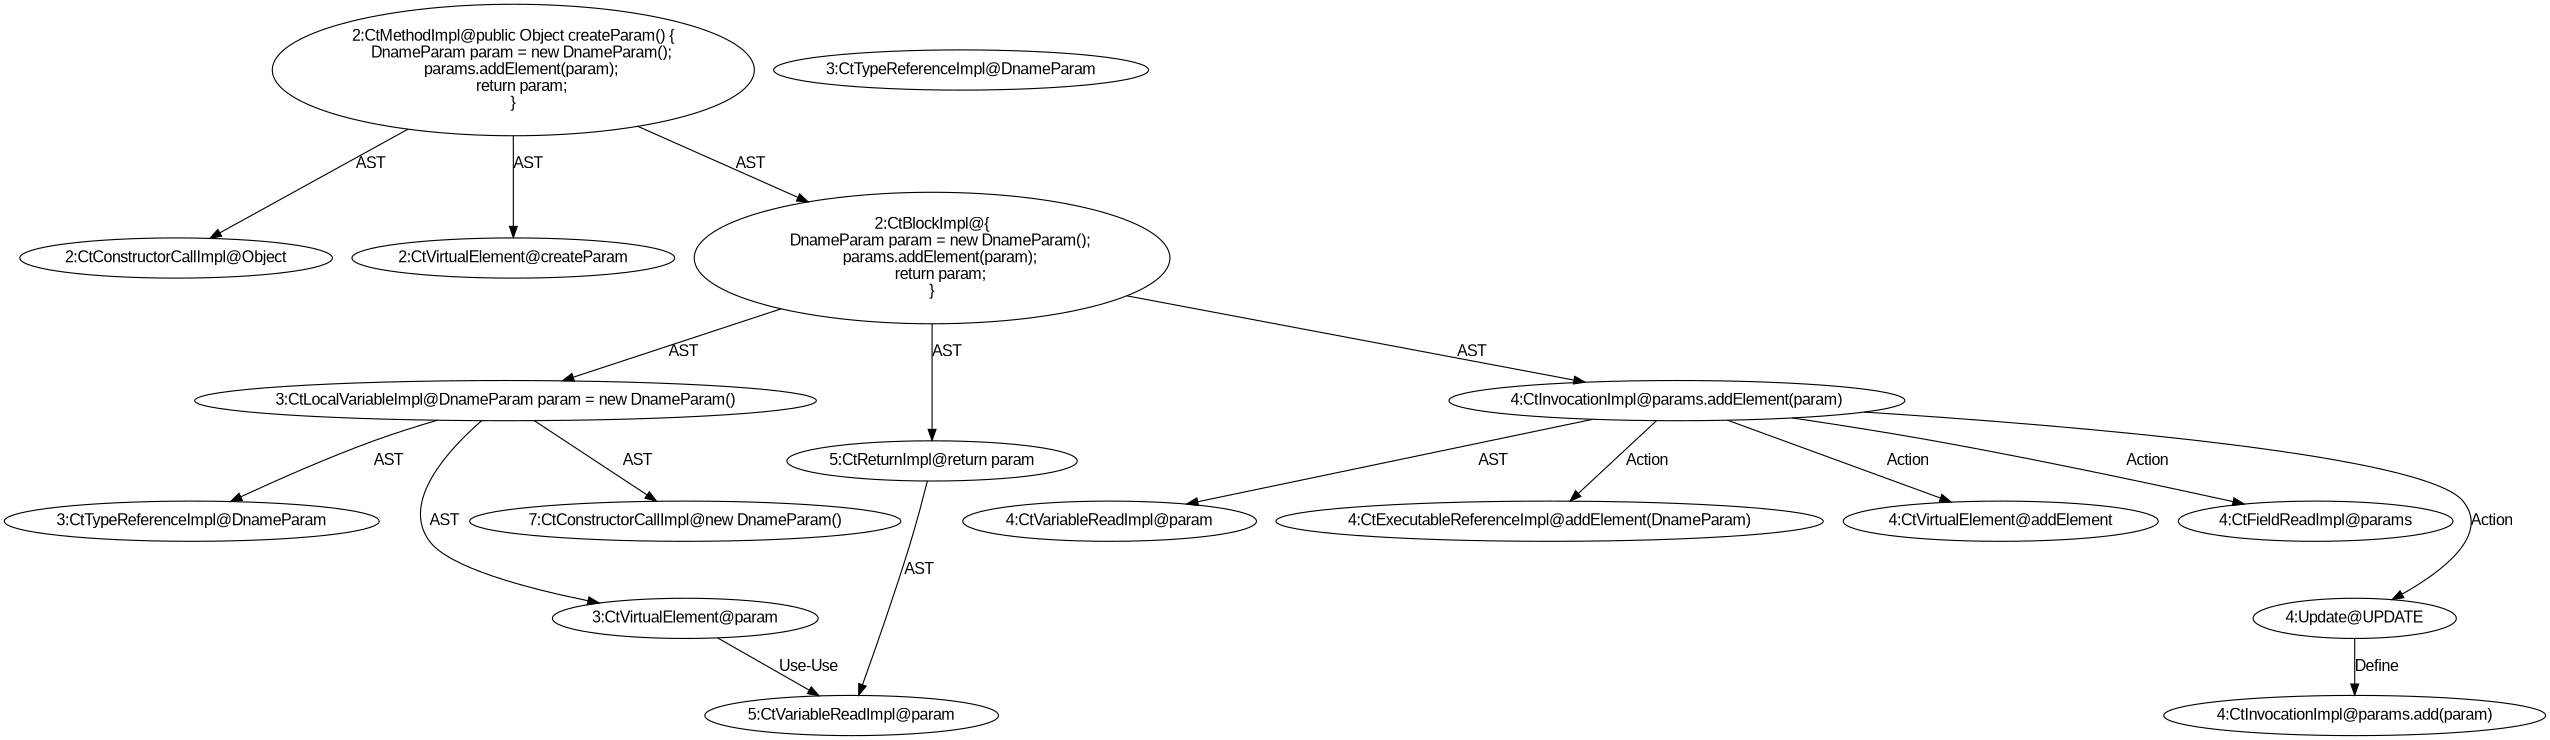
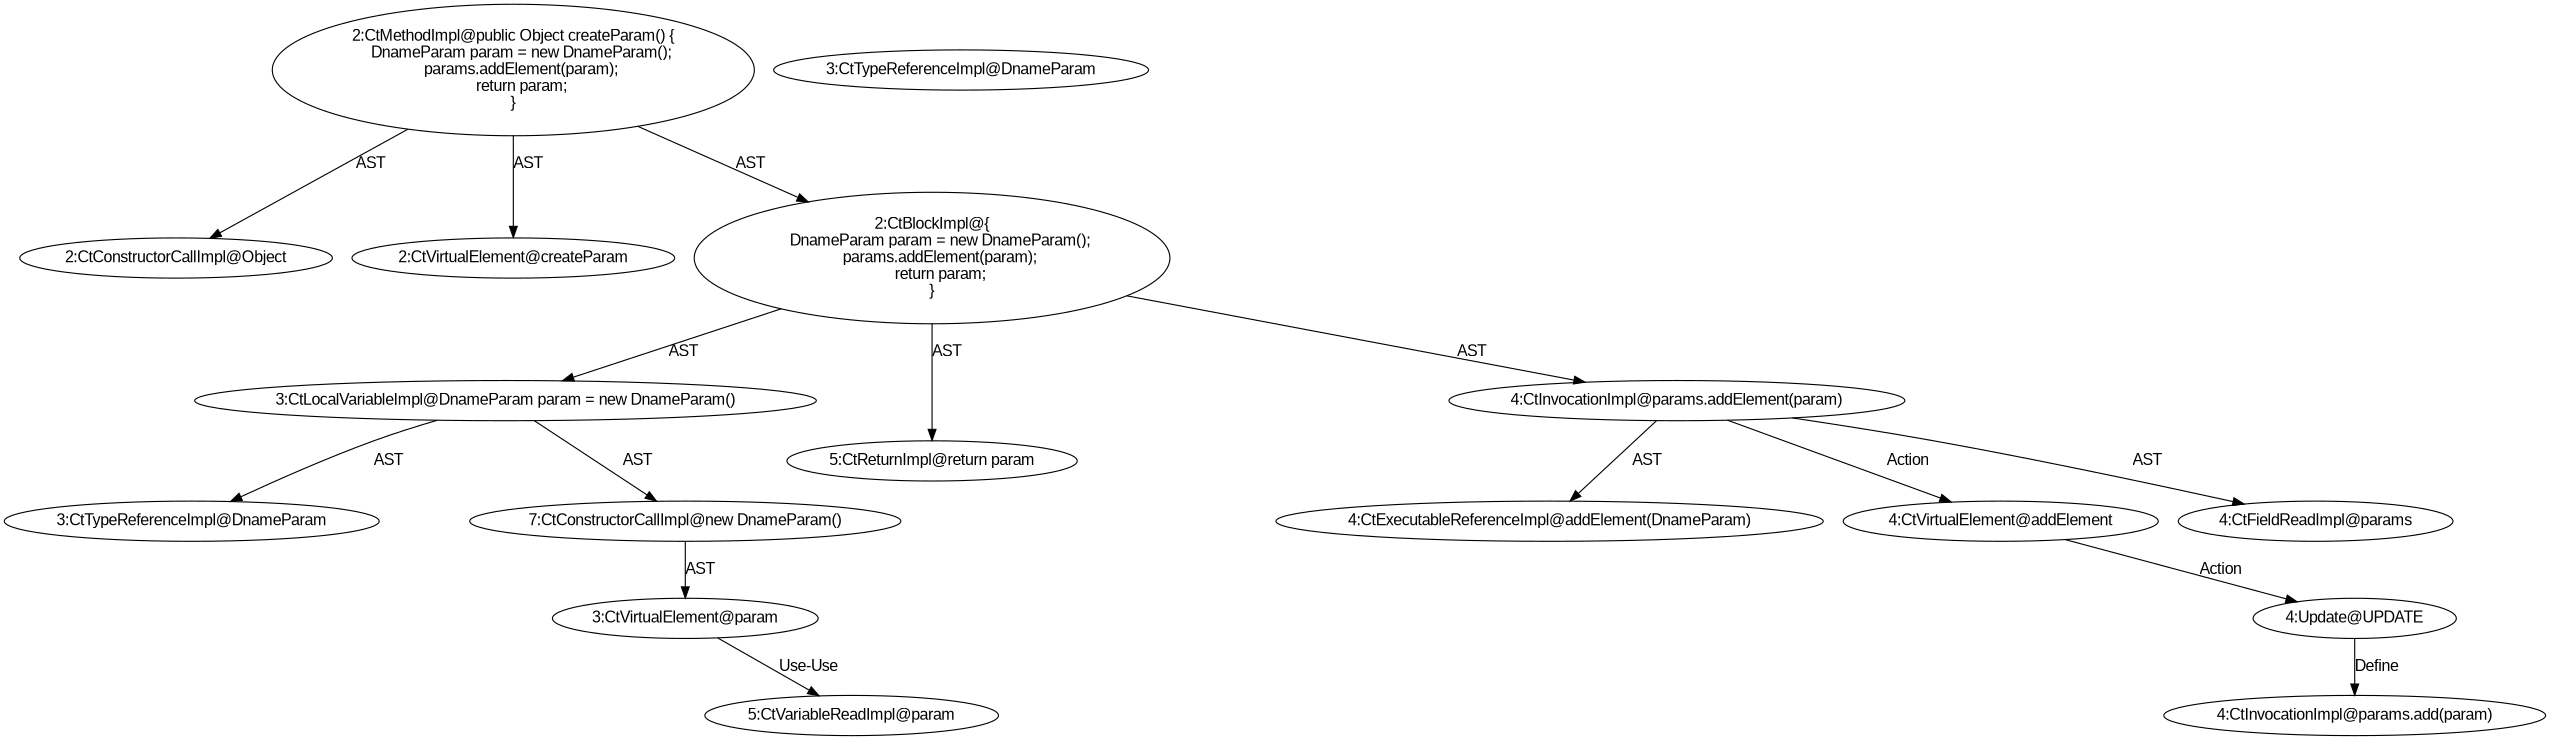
edge "4:CtInvocationImpl@params.addElement(param)" -> "4:Update@UPDATE": now "4:CtVirtualElement@addElement" -> "4:Update@UPDATE"
edge "4:CtInvocationImpl@params.addElement(param)" -> "4:CtExecutableReferenceImpl@addElement(DnameParam)": label "Action" -> "AST"
edge "4:CtInvocationImpl@params.addElement(param)" -> "4:CtFieldReadImpl@params": label "Action" -> "AST"
node "4:CtVariableReadImpl@param": removed
edge "3:CtLocalVariableImpl@DnameParam param = new DnameParam()" -> "3:CtVirtualElement@param": now "7:CtConstructorCallImpl@new DnameParam()" -> "3:CtVirtualElement@param"
edge "5:CtReturnImpl@return param" -> "5:CtVariableReadImpl@param": removed, label "AST"
